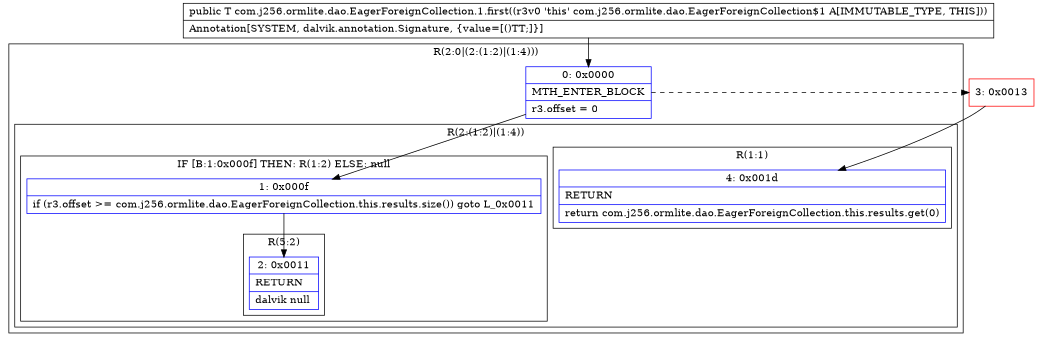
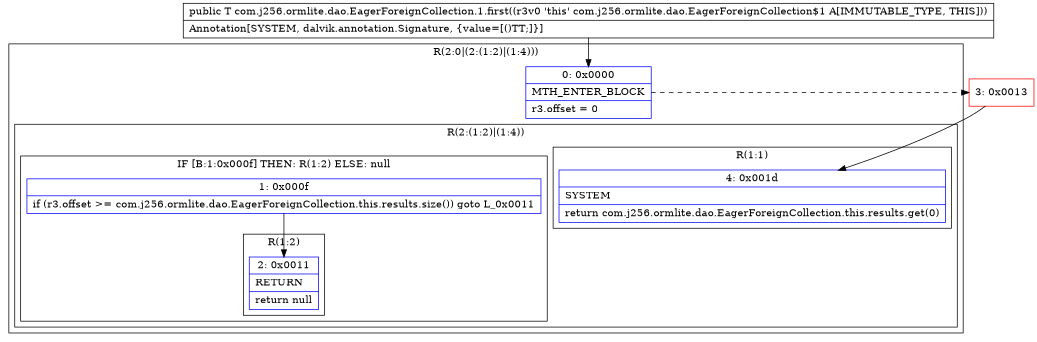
edge "0: 0x0000" -> "1: 0x000f": removed
node "4: 0x001d": text "RETURN" -> "SYSTEM"
cluster "R(5:2)": label "R(5:2)" -> "R(1:2)"
node "2: 0x0011": text "dalvik null" -> "return null"
